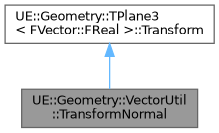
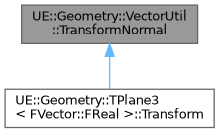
edge "UE::Geometry::VectorUtil ::TransformNormal" -> "UE::Geometry::TPlane3 < FVector::FReal >::Transform": reversed
